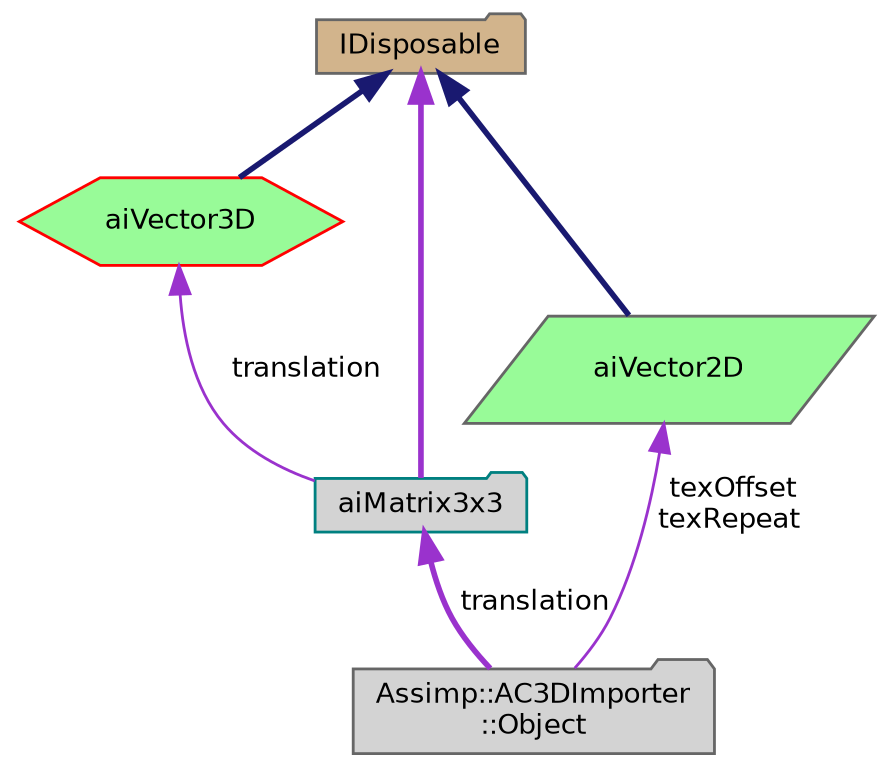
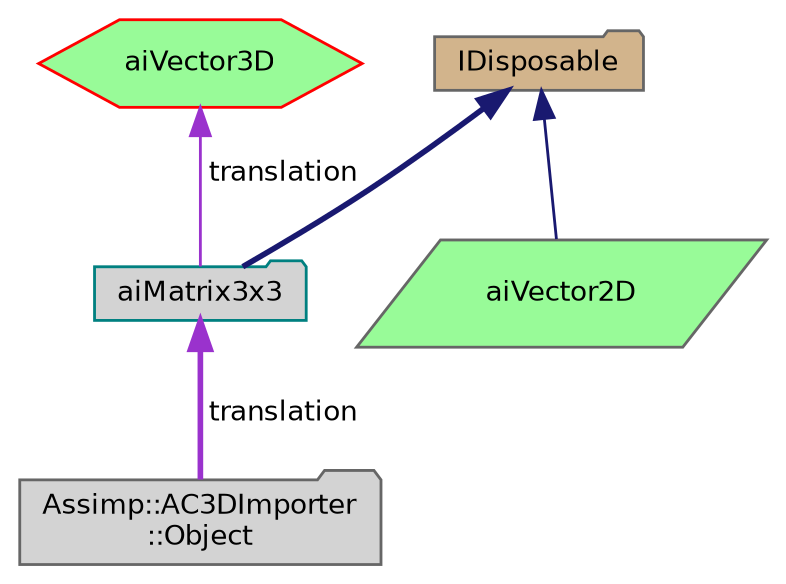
edge "aiVector3D" -> "IDisposable": removed
edge "aiVector2D" -> "IDisposable": style bold -> solid
edge "aiMatrix3x3" -> "IDisposable": color darkorchid3 -> midnightblue
edge "Assimp::AC3DImporter ::Object" -> "aiVector2D": removed, label "texOffset texRepeat"
